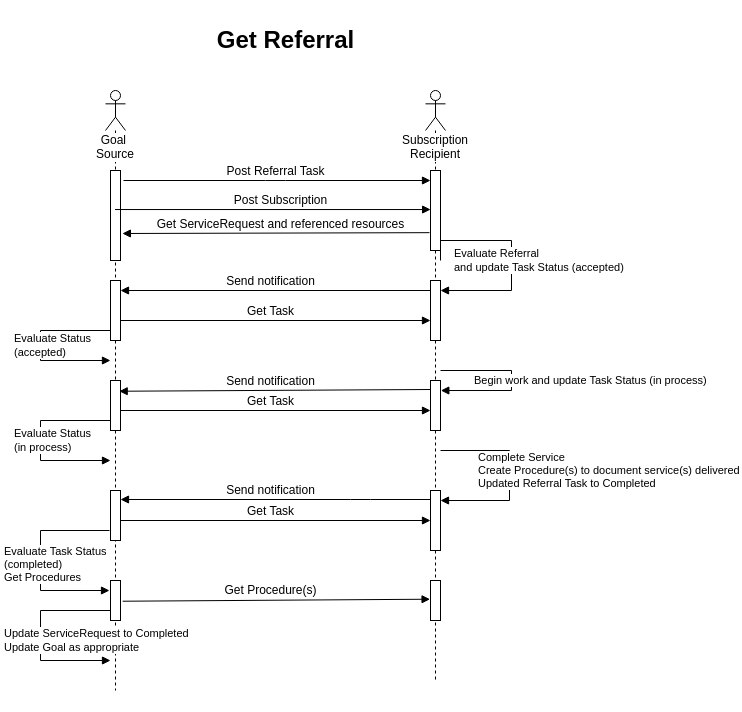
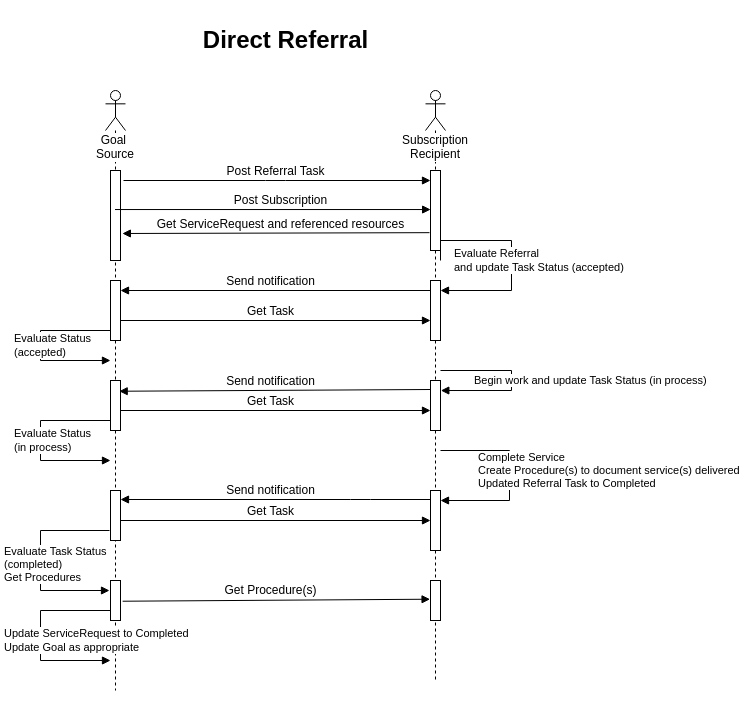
node "Get Referral": label "Get Referral" -> "Direct Referral"
